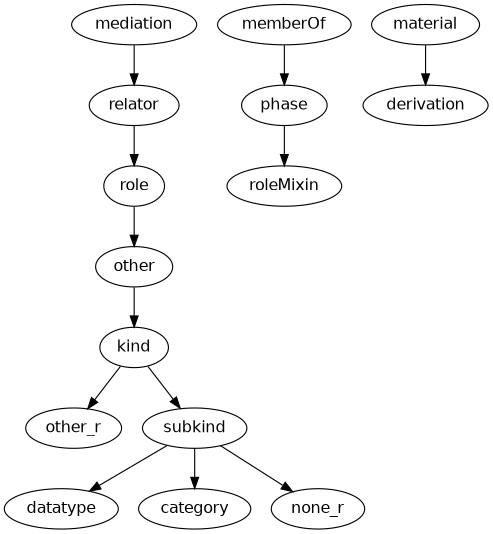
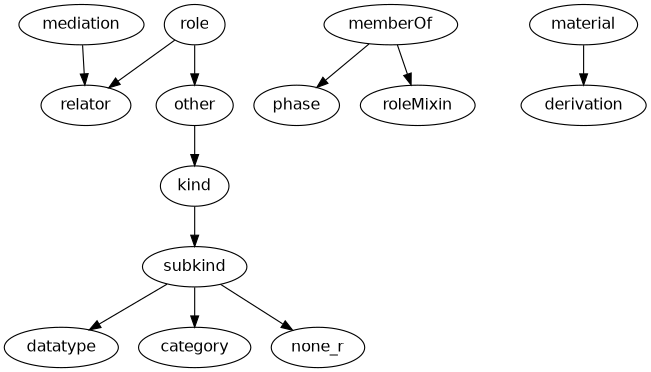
edge "relator" -> "role": reversed
edge "phase" -> "roleMixin": now "memberOf" -> "roleMixin"
node "other_r": removed
